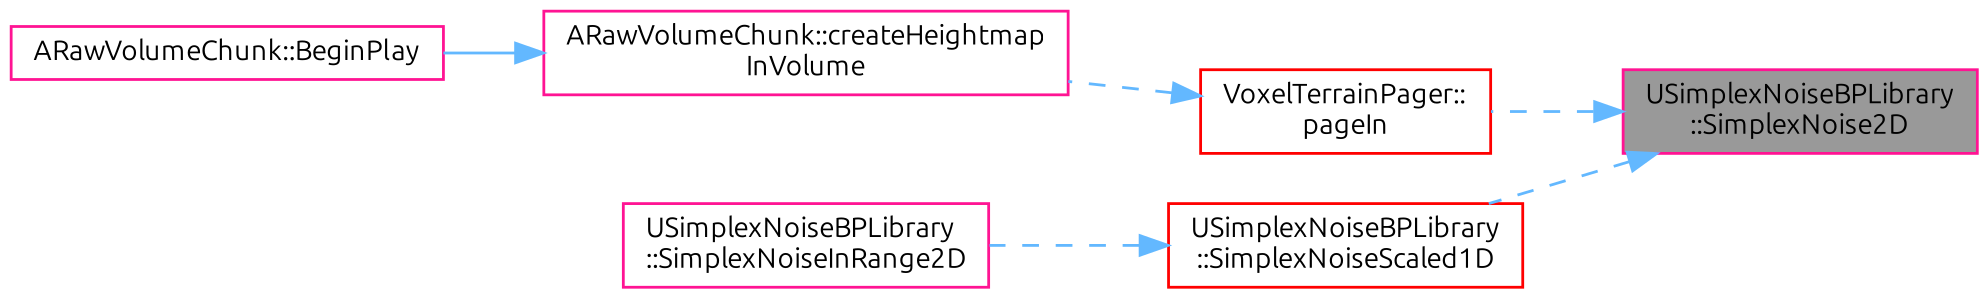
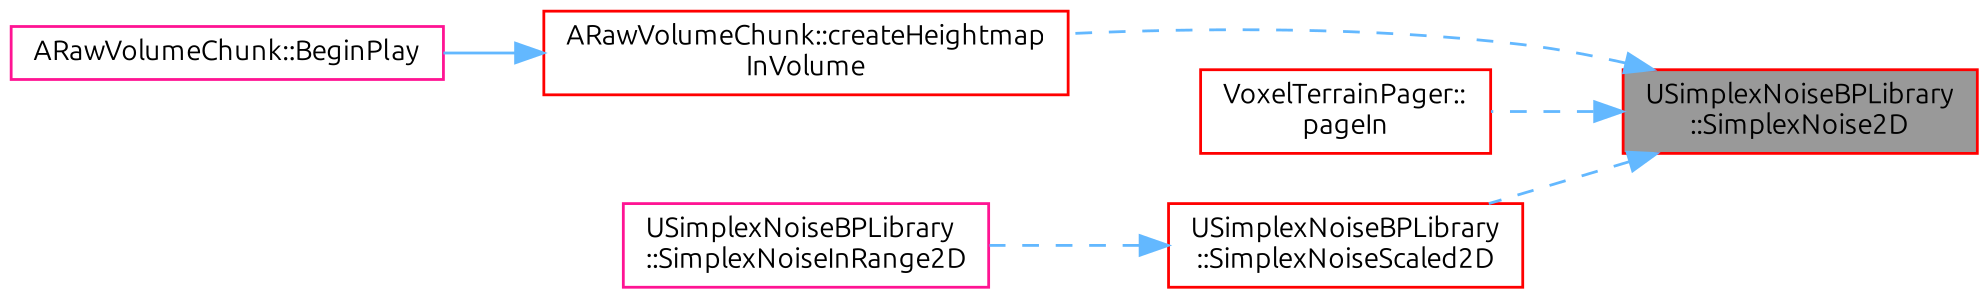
node "ARawVolumeChunk::createHeightmap InVolume": color deeppink -> red
edge "ARawVolumeChunk::createHeightmap InVolume" -> "VoxelTerrainPager:: pageIn": now "ARawVolumeChunk::createHeightmap InVolume" -> "USimplexNoiseBPLibrary ::SimplexNoise2D"
node "USimplexNoiseBPLibrary ::SimplexNoise2D": color deeppink -> red
node "USimplexNoiseBPLibrary ::SimplexNoiseScaled1D": label "USimplexNoiseBPLibrary ::SimplexNoiseScaled1D" -> "USimplexNoiseBPLibrary ::SimplexNoiseScaled2D"
